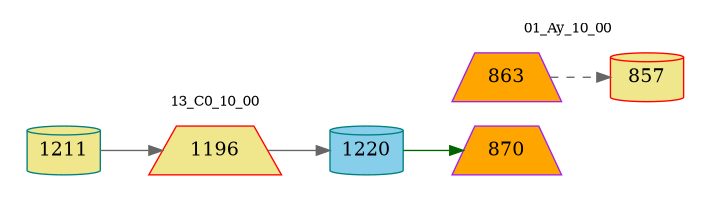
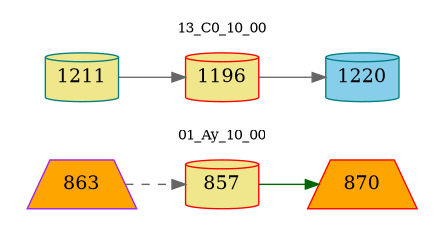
node "1196": shape trapezium -> cylinder
edge "1220" -> "870": now "857" -> "870"
node "870": color purple -> red
